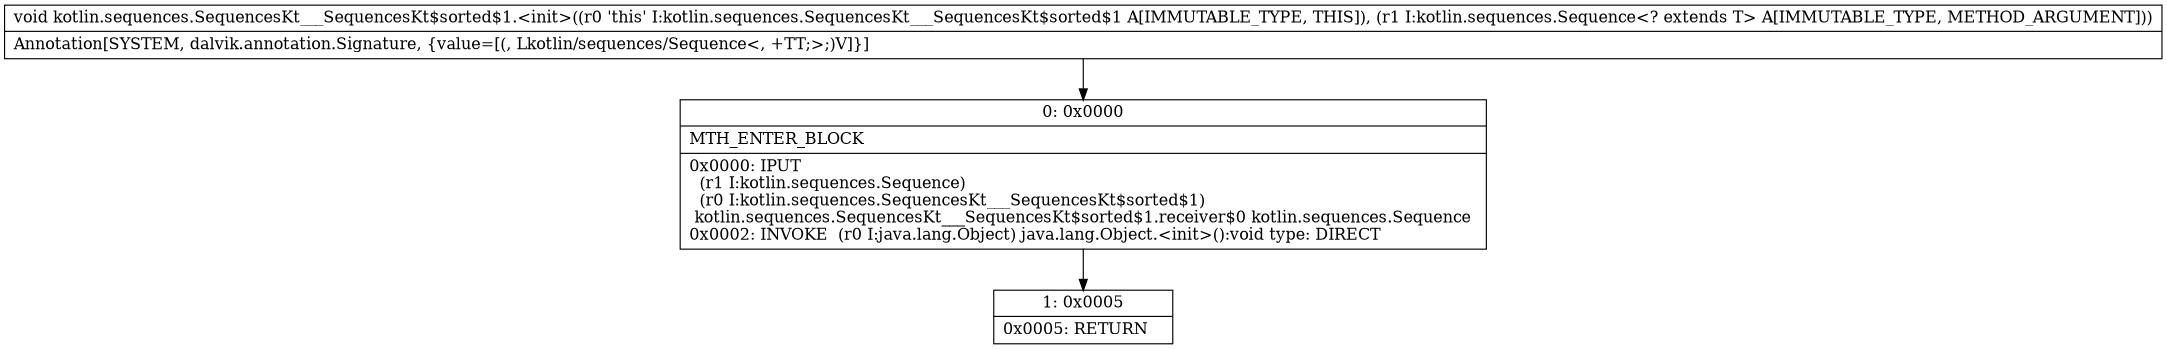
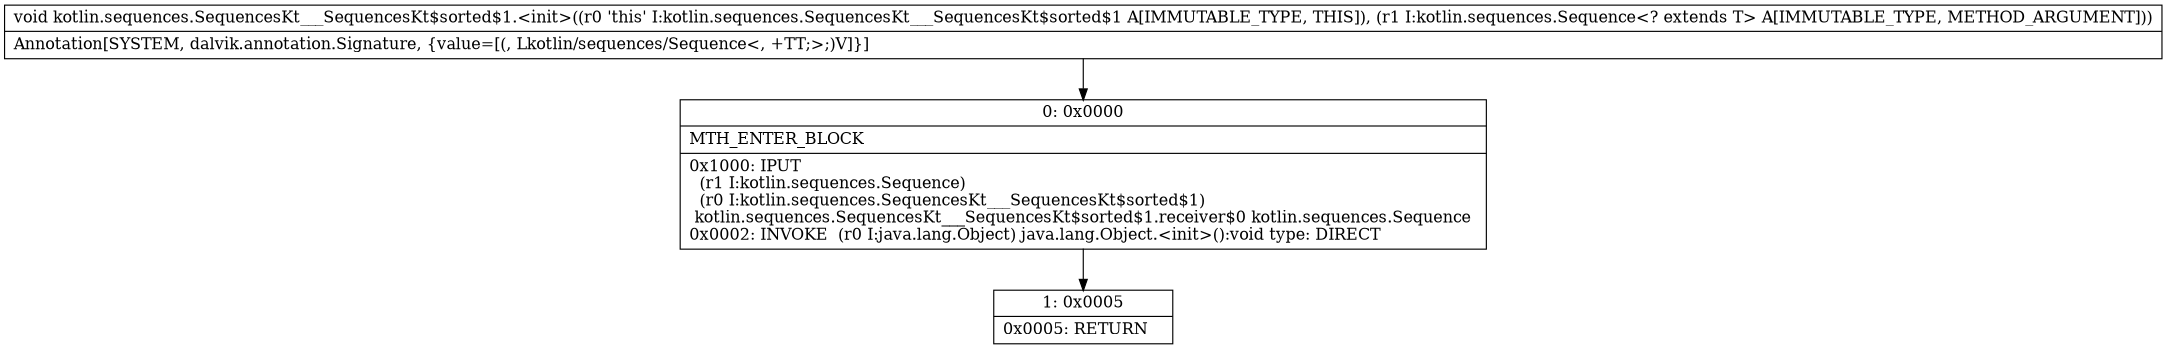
node "0: 0x0000": text "0x0000: IPUT" -> "0x1000: IPUT"
